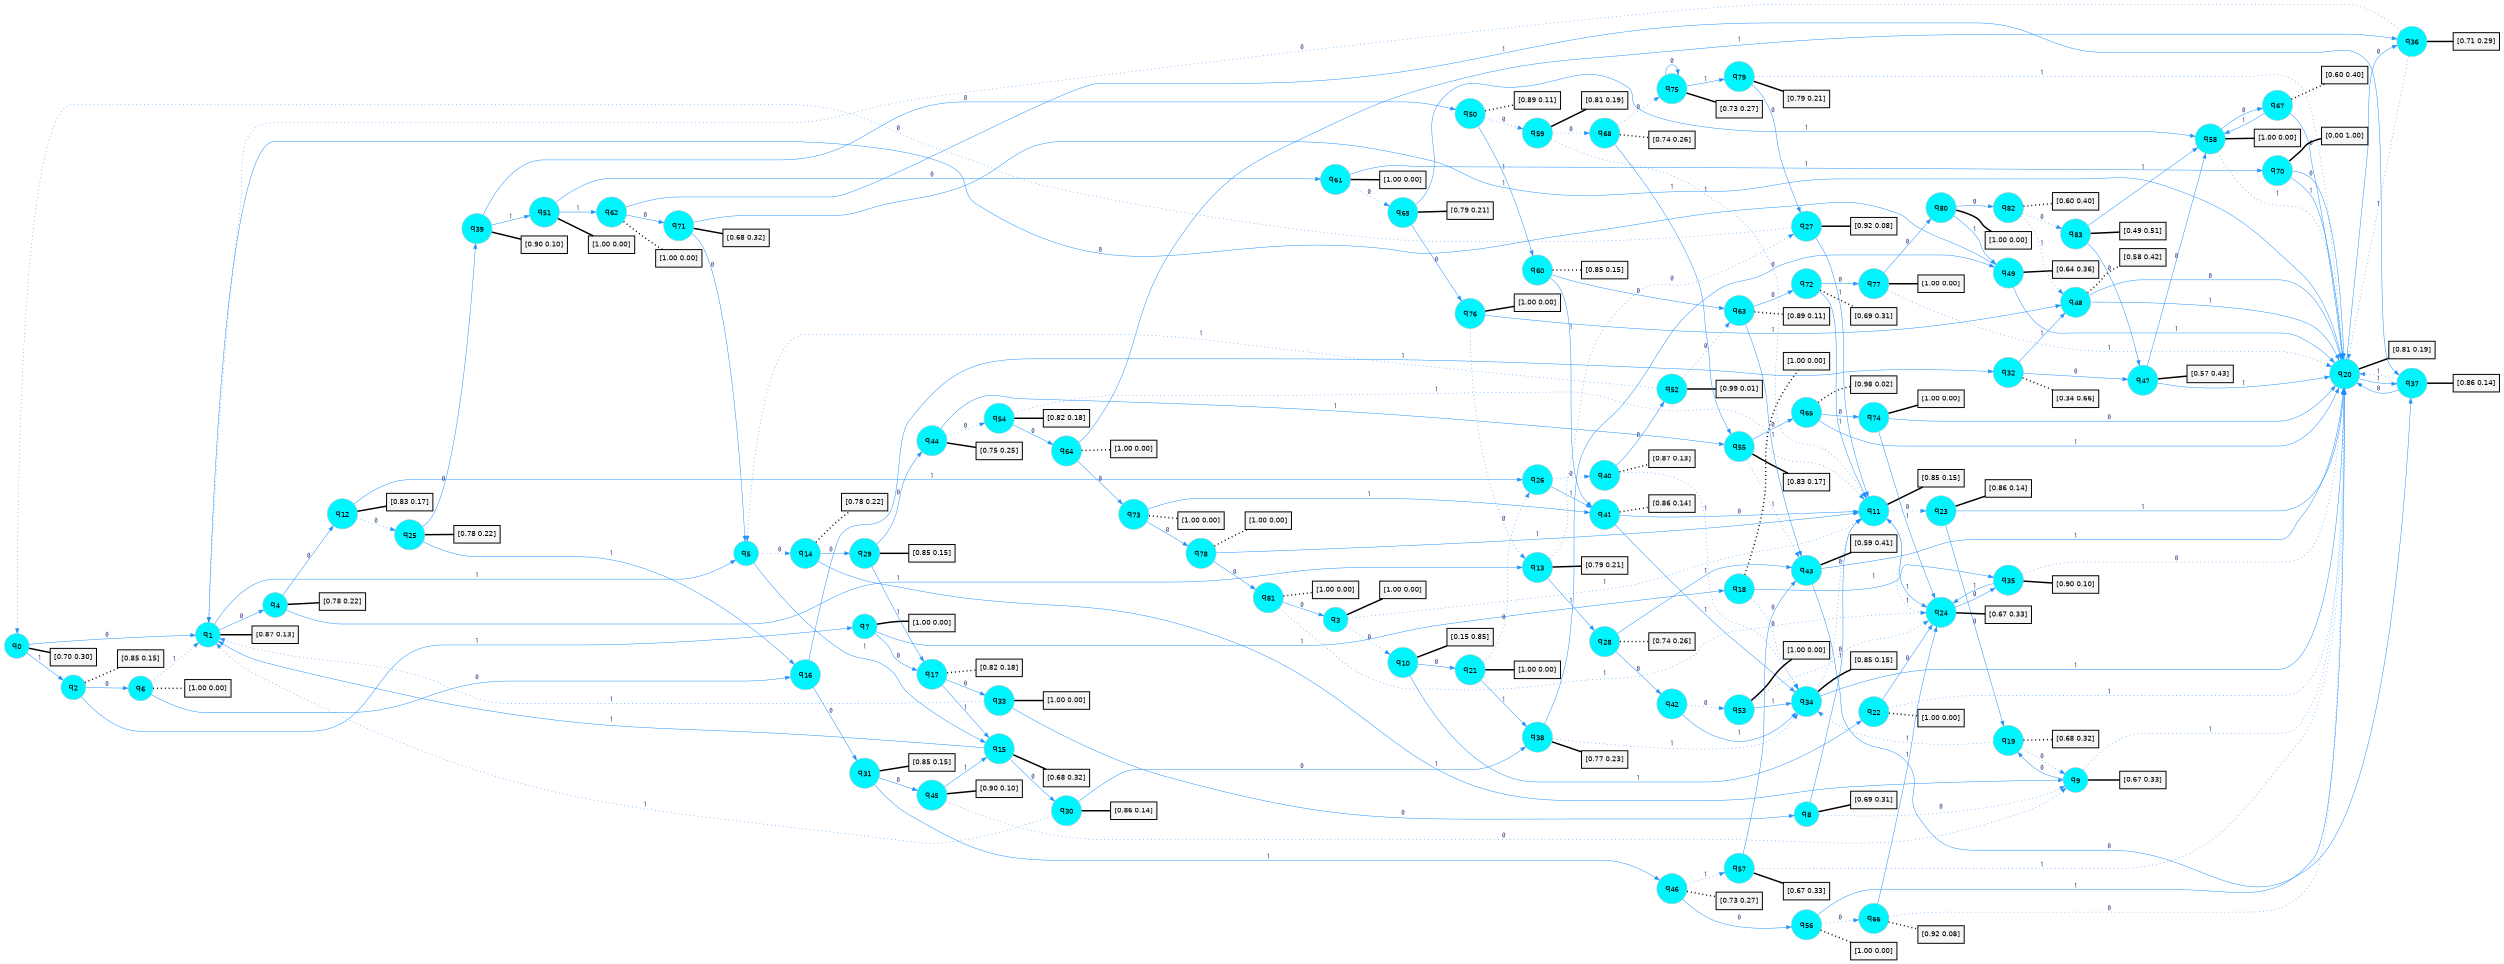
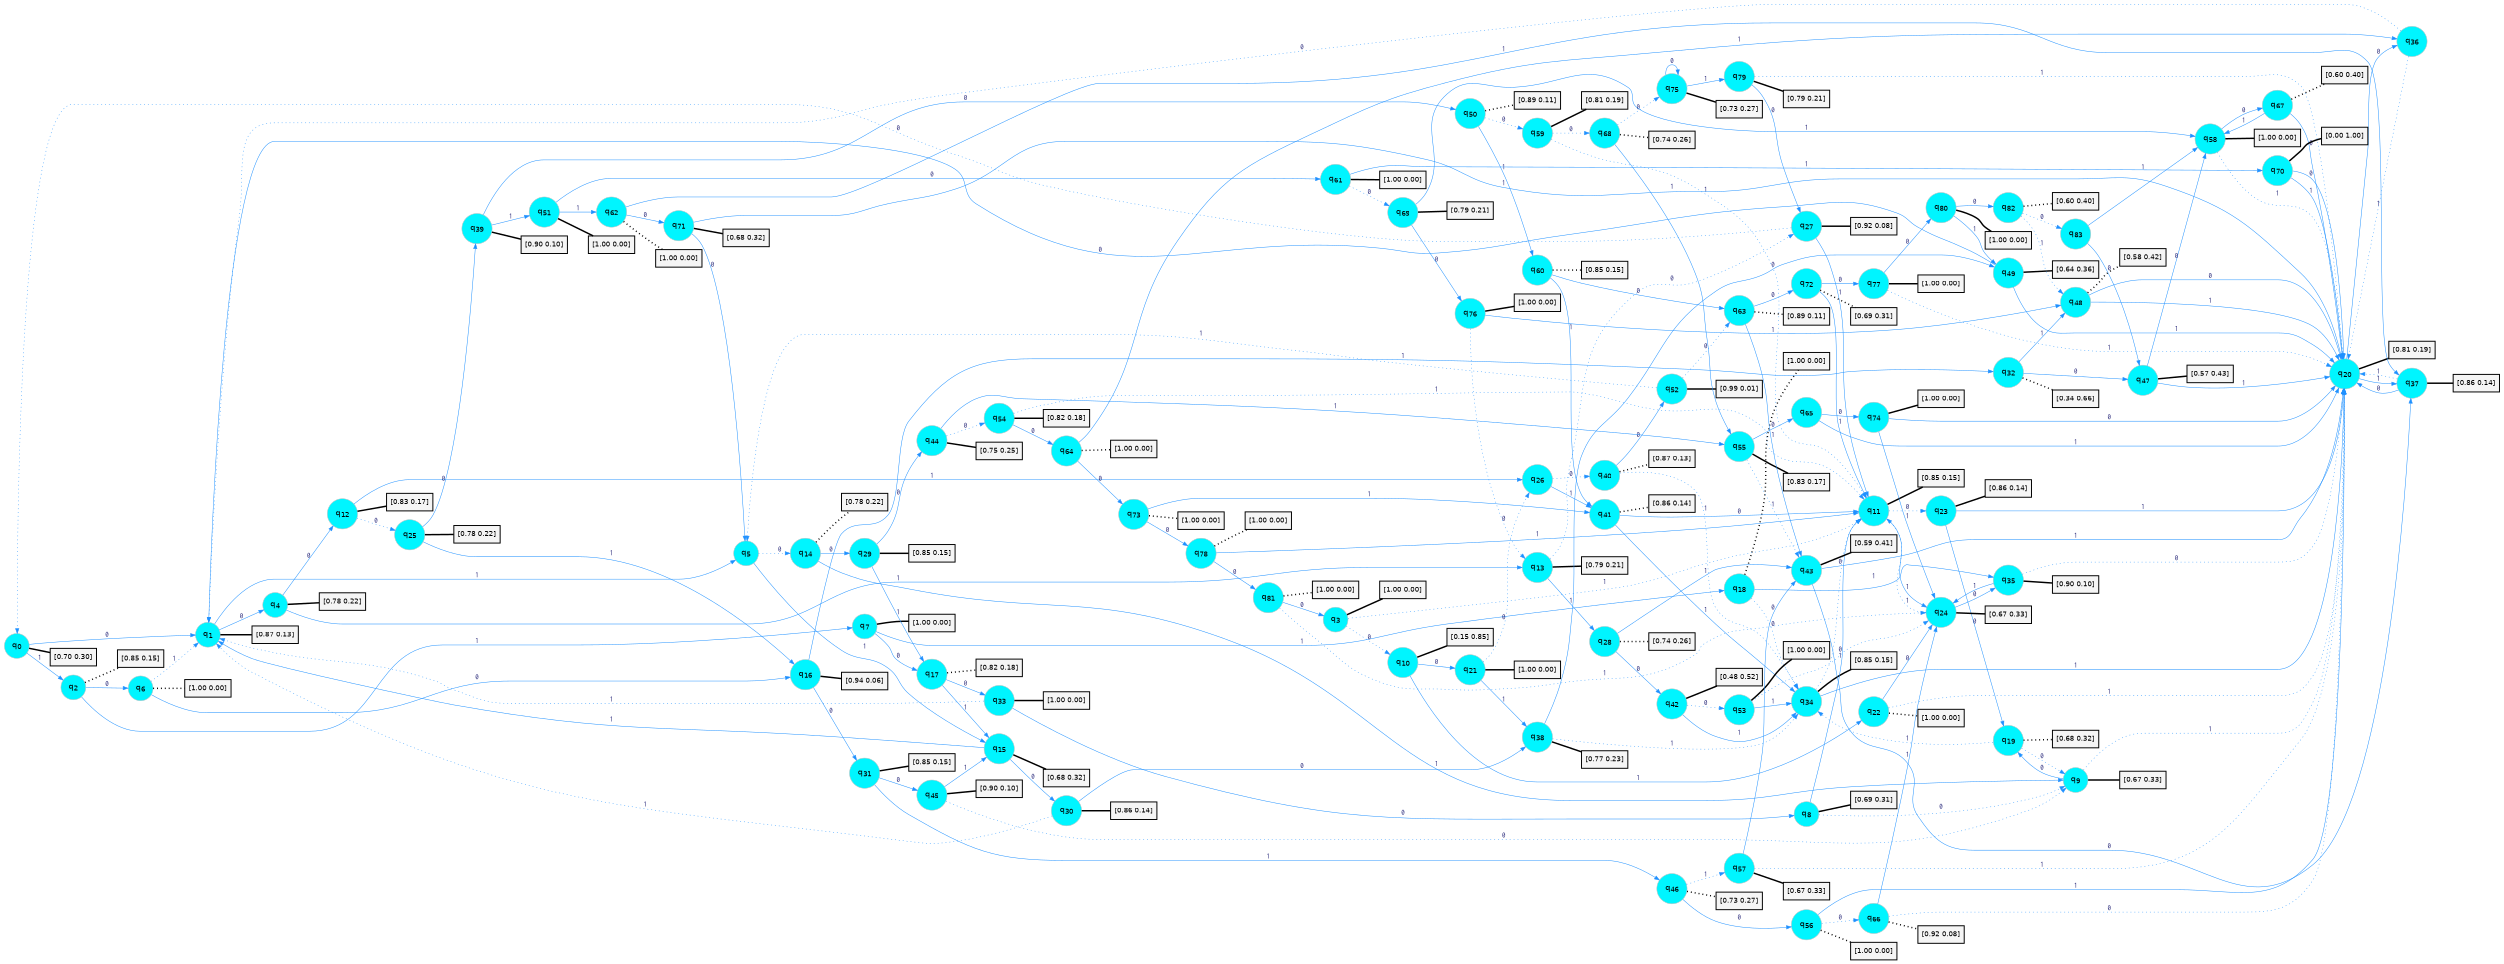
node "[0.71 0.29]": removed
node "[0.49 0.51]": removed
node "[0.98 0.02]": removed
node "[0.48 0.52]": added
node "[0.94 0.06]": added
